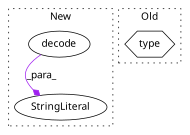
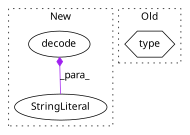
edge "decode" -> "StringLiteral": reversed
